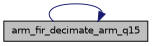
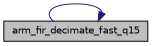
node "arm_fir_decimate_arm_q15": label "arm_fir_decimate_arm_q15" -> "arm_fir_decimate_fast_q15"
